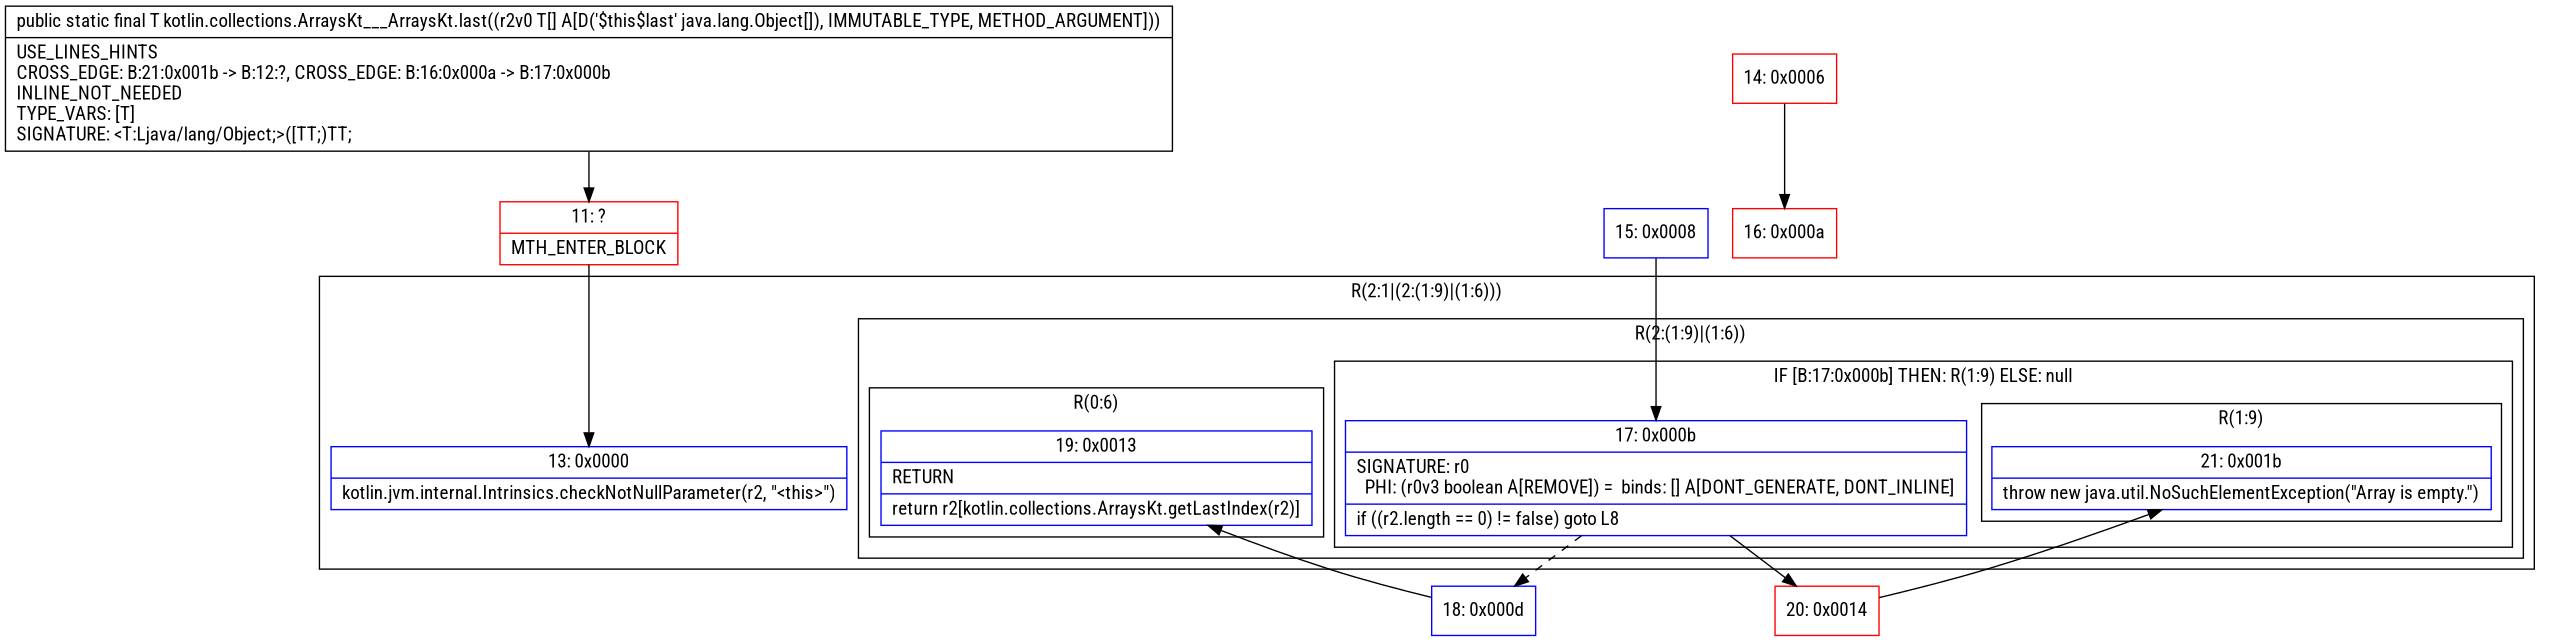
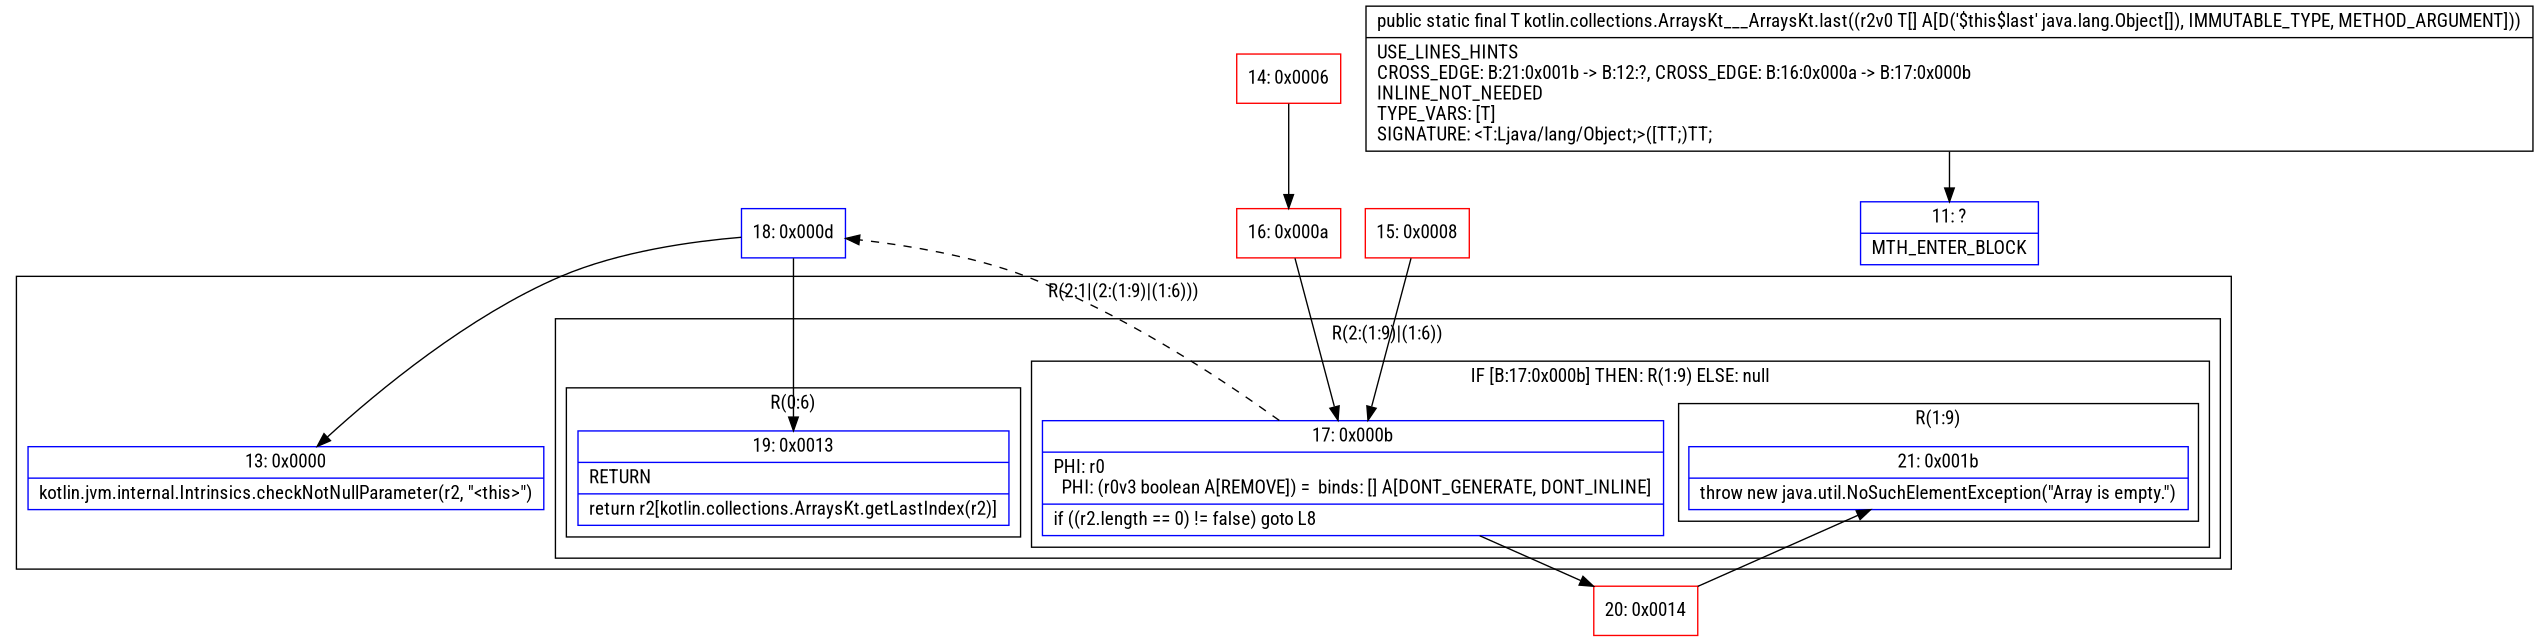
node "11: ?": color red -> blue
node "15: 0x0008": color blue -> red
edge "16: 0x000a" -> "17: 0x000b": added
edge "11: ?" -> "13: 0x0000": now "18: 0x000d" -> "13: 0x0000"
node "17: 0x000b": text "SIGNATURE: r0" -> "PHI: r0"
